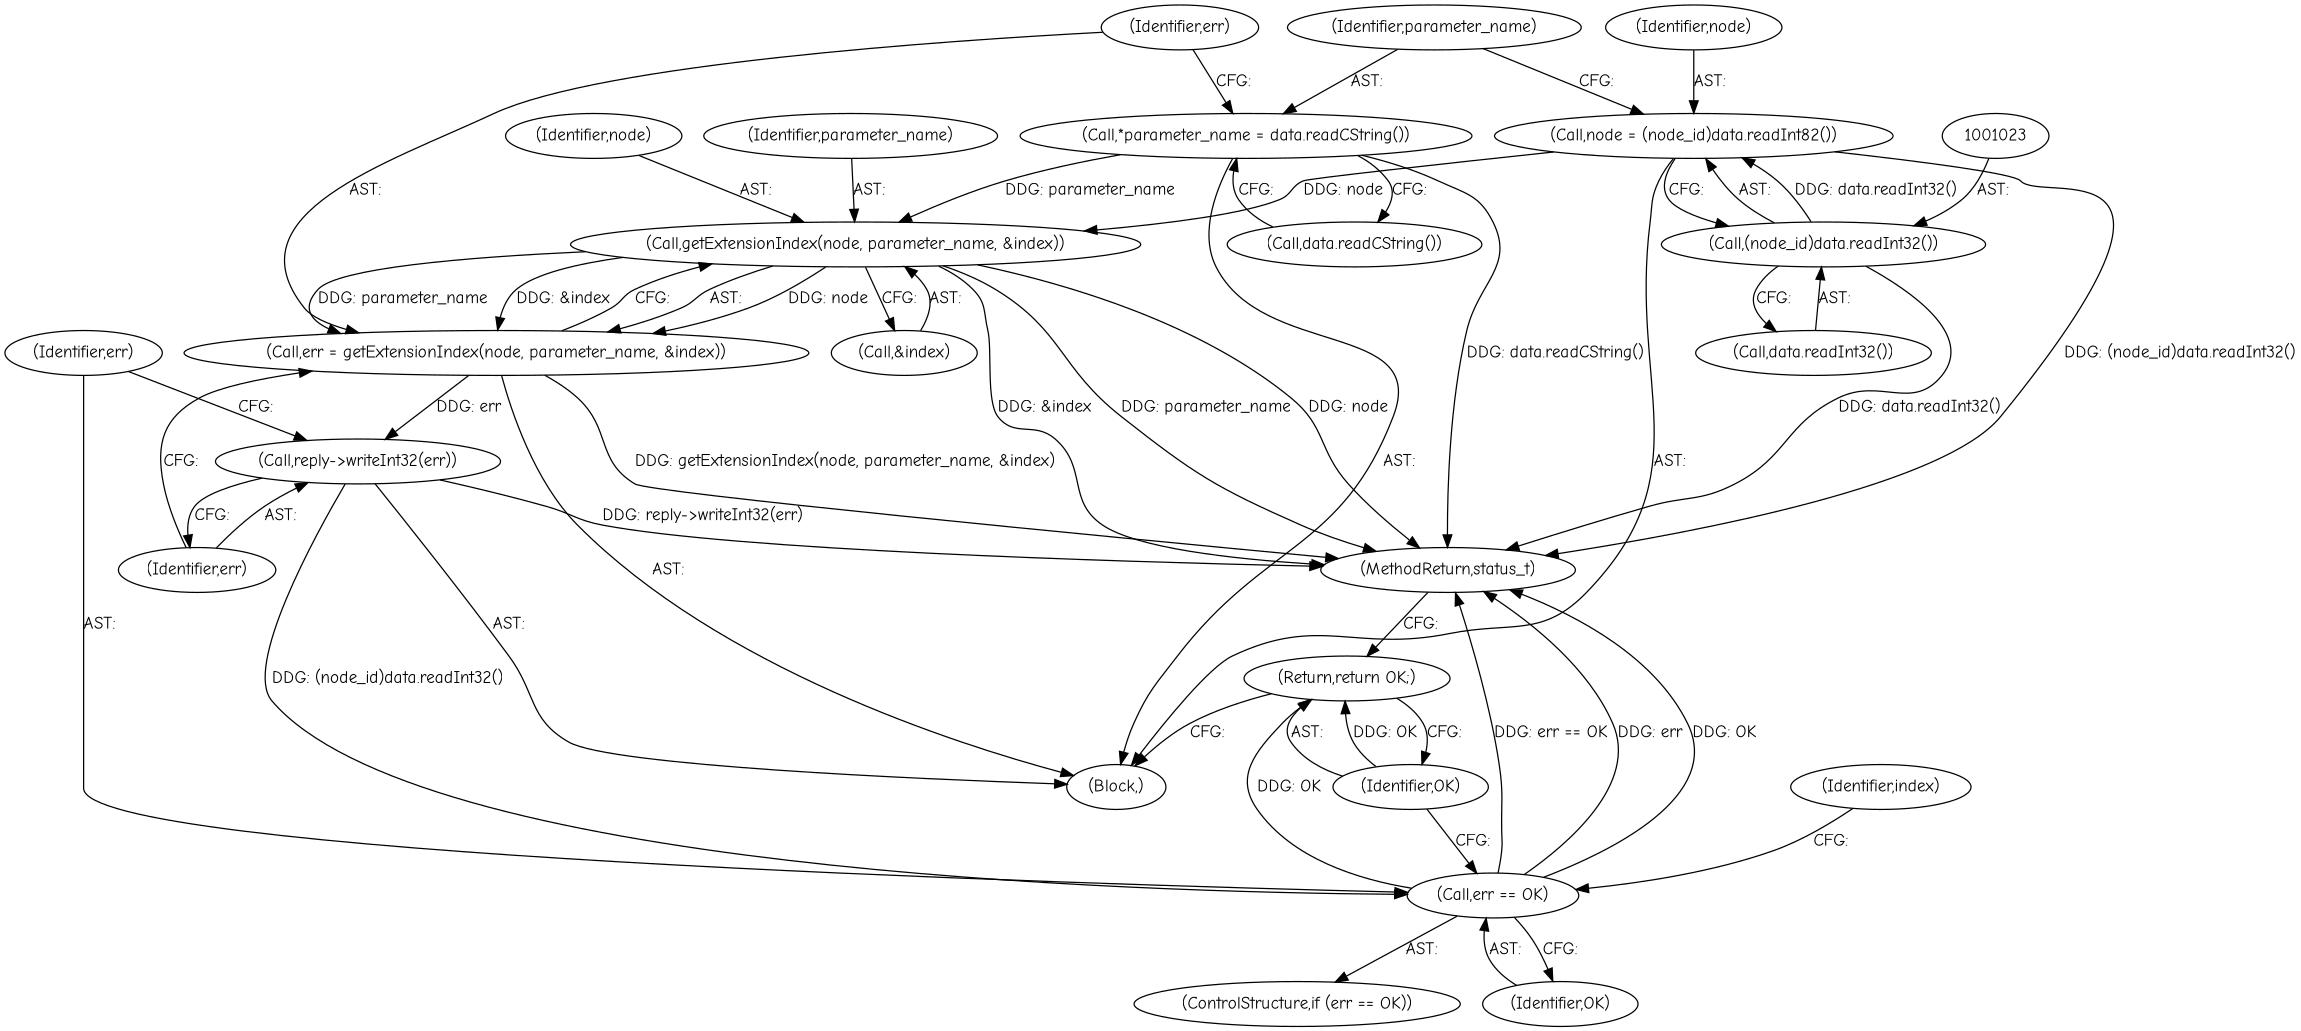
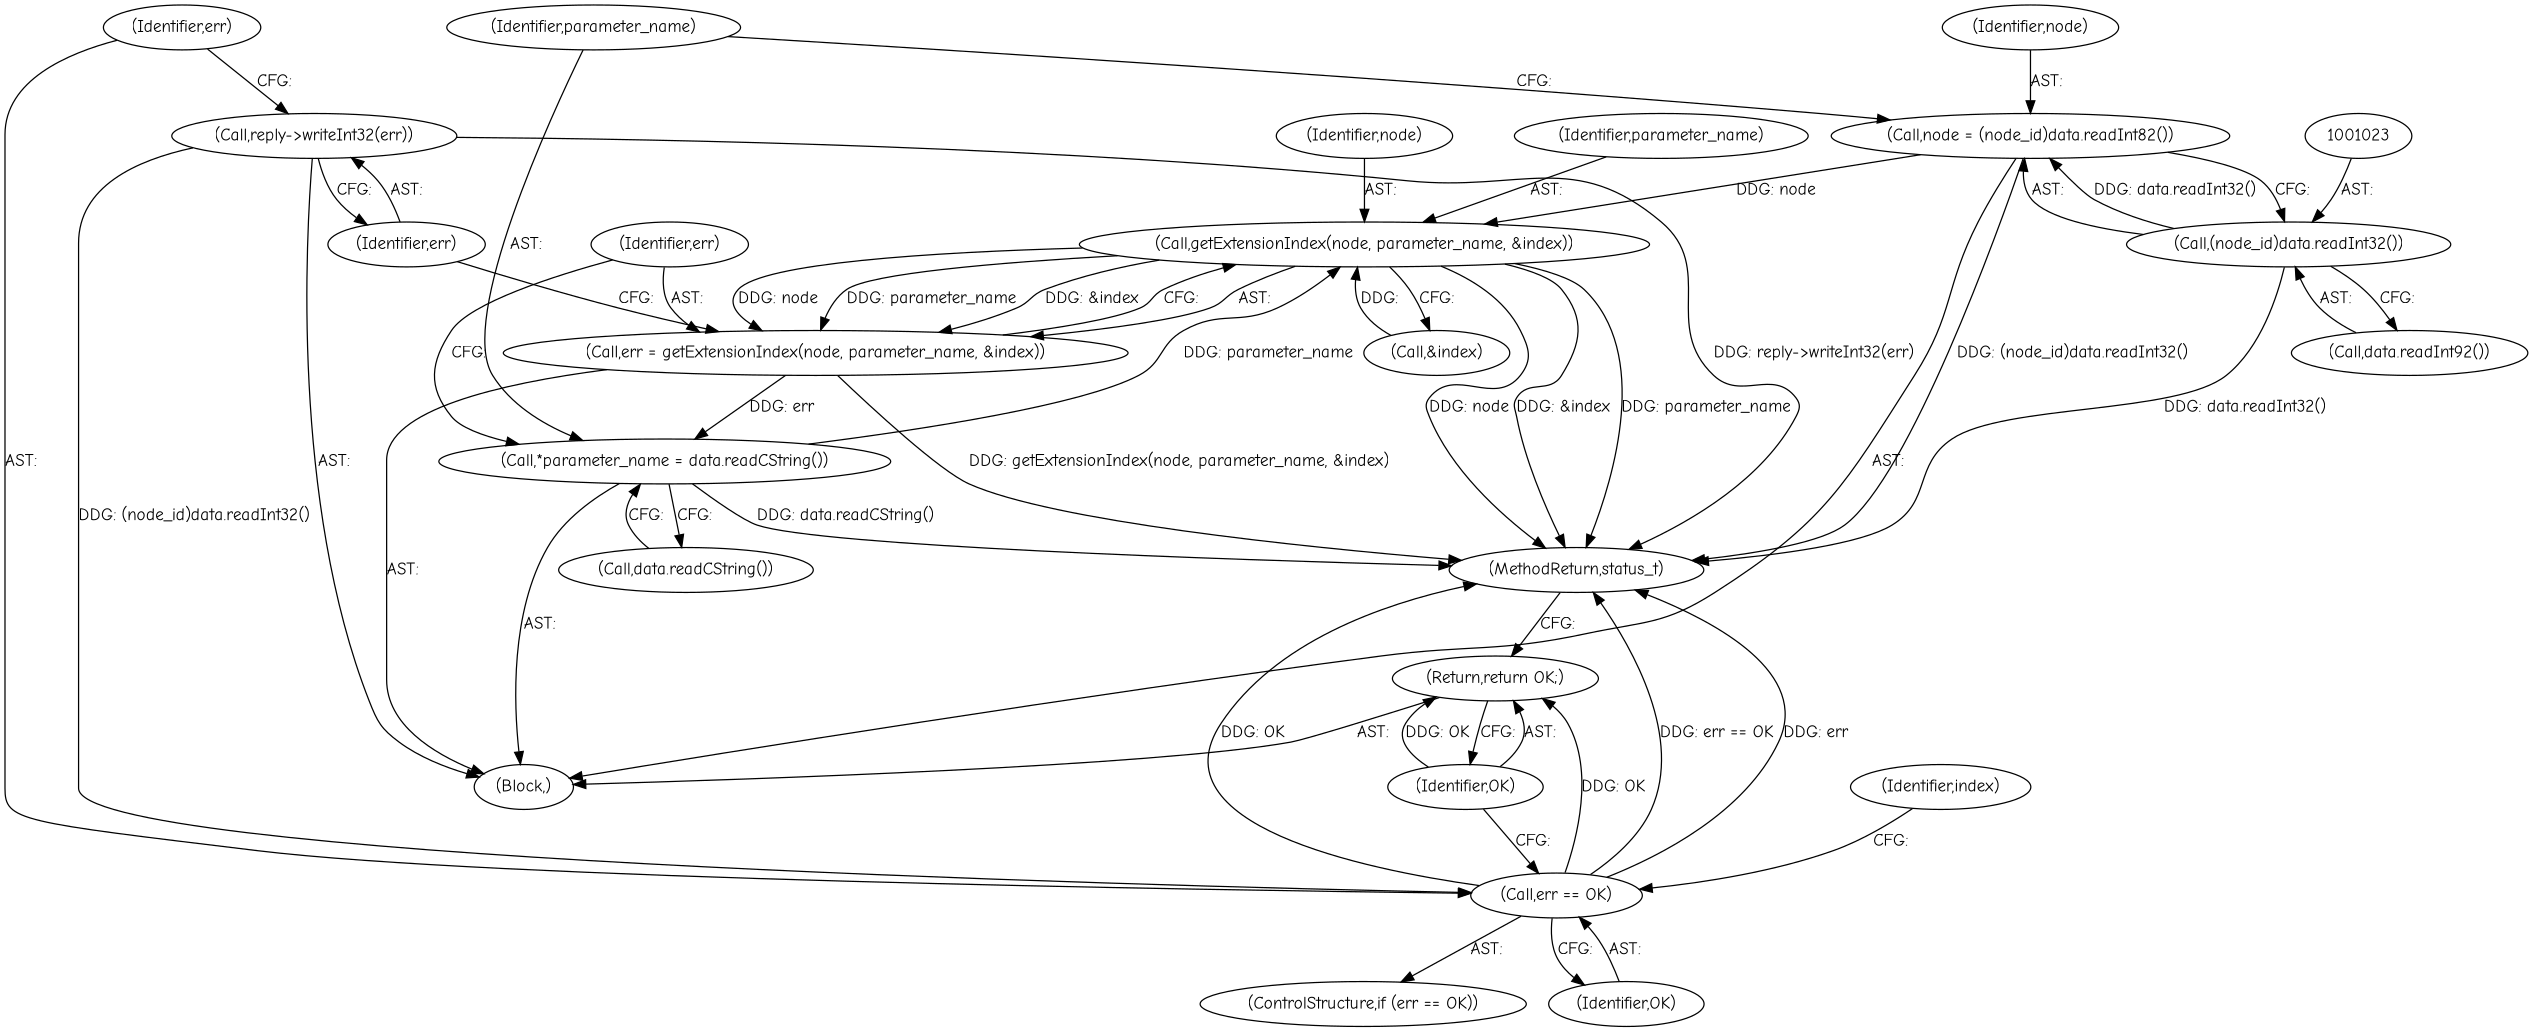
edge "(Call,&index)" -> "(Call,getExtensionIndex(node, parameter_name, &index))": label "AST: " -> "DDG: "
node "(Call,data.readInt32())": label "(Call,data.readInt32())" -> "(Call,data.readInt92())"
edge "(Call,err = getExtensionIndex(node, parameter_name, &index))" -> "(Call,reply->writeInt32(err))": now "(Call,err = getExtensionIndex(node, parameter_name, &index))" -> "(Call,*parameter_name = data.readCString())"
edge "(Return,return OK;)" -> "(Block,)": label "CFG: " -> "AST: "
